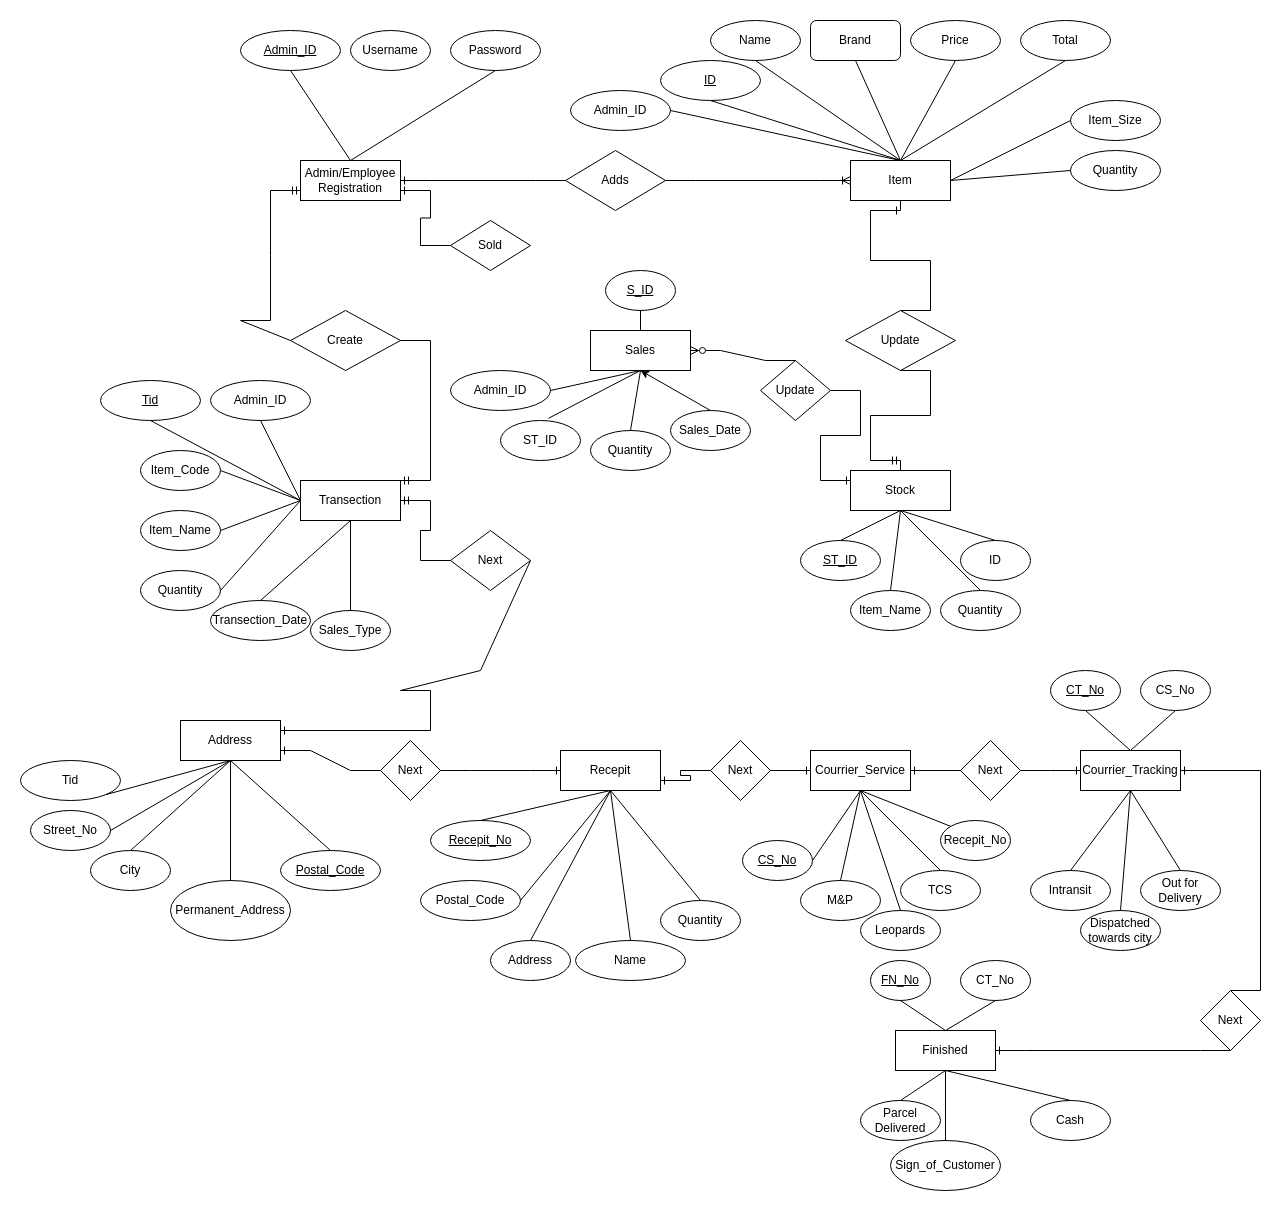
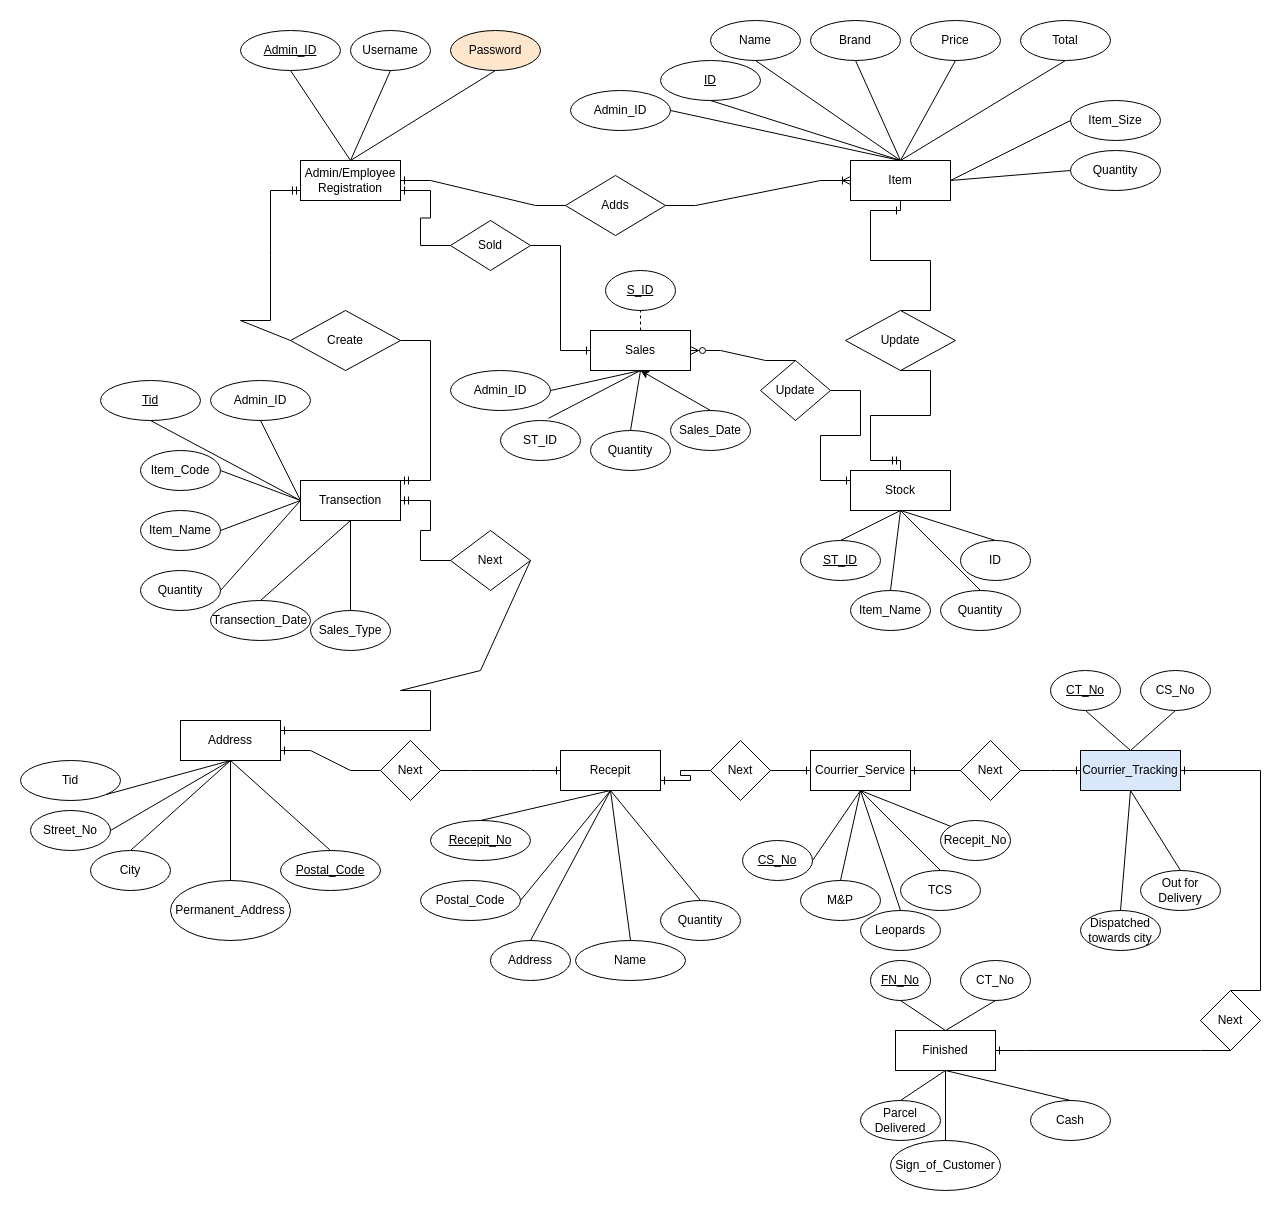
node "Brand": shape rounded rectangle -> ellipse
node "Password": fillcolor #ffffff -> #ffe6cc
edge "Username" -- "Admin/Employee Registration": added
node "Adds": moved (616, 181) -> (616, 206)
edge "Sold" -> "Sales": added
edge "S_ID" -- "Sales": style solid -> dashed
node "Courrier_Tracking": fillcolor #ffffff -> #dae8fc
edge "Courrier_Tracking" -- "Intransit": removed
node "Intransit": removed
